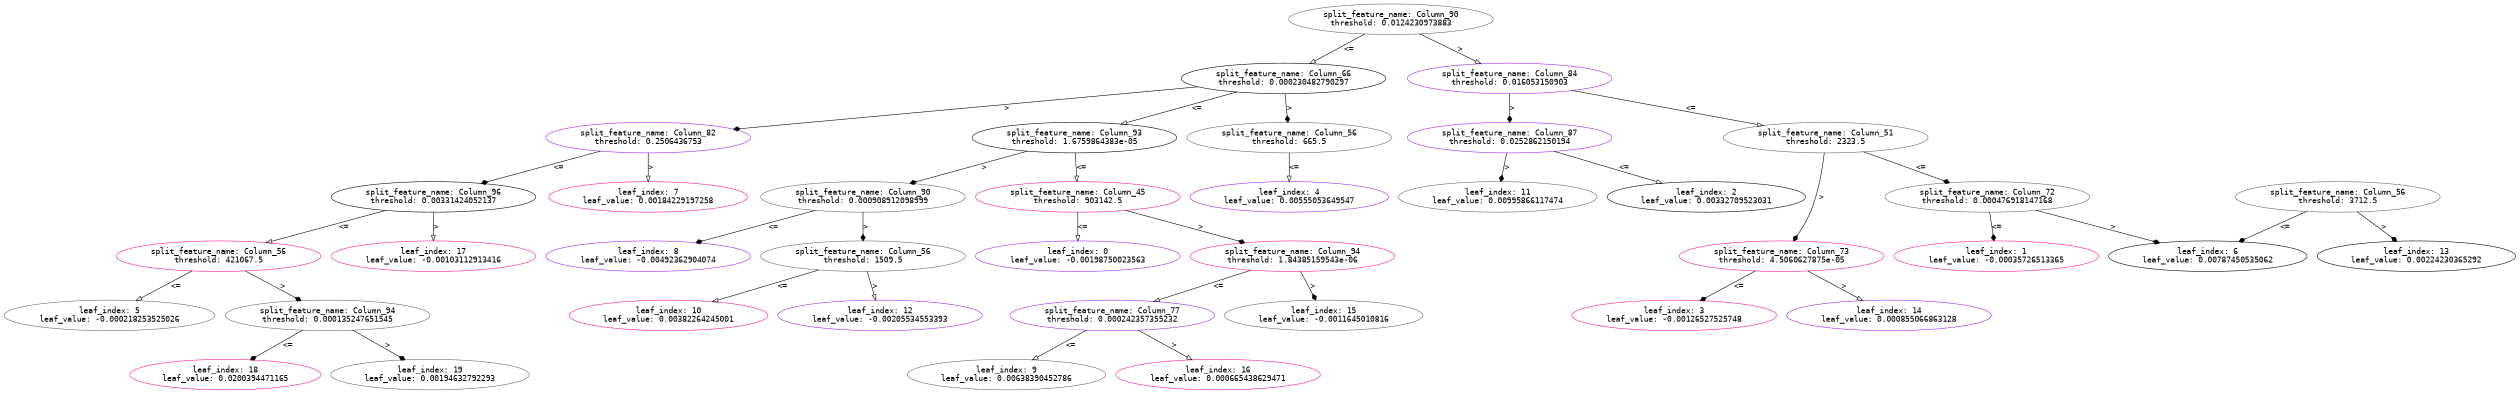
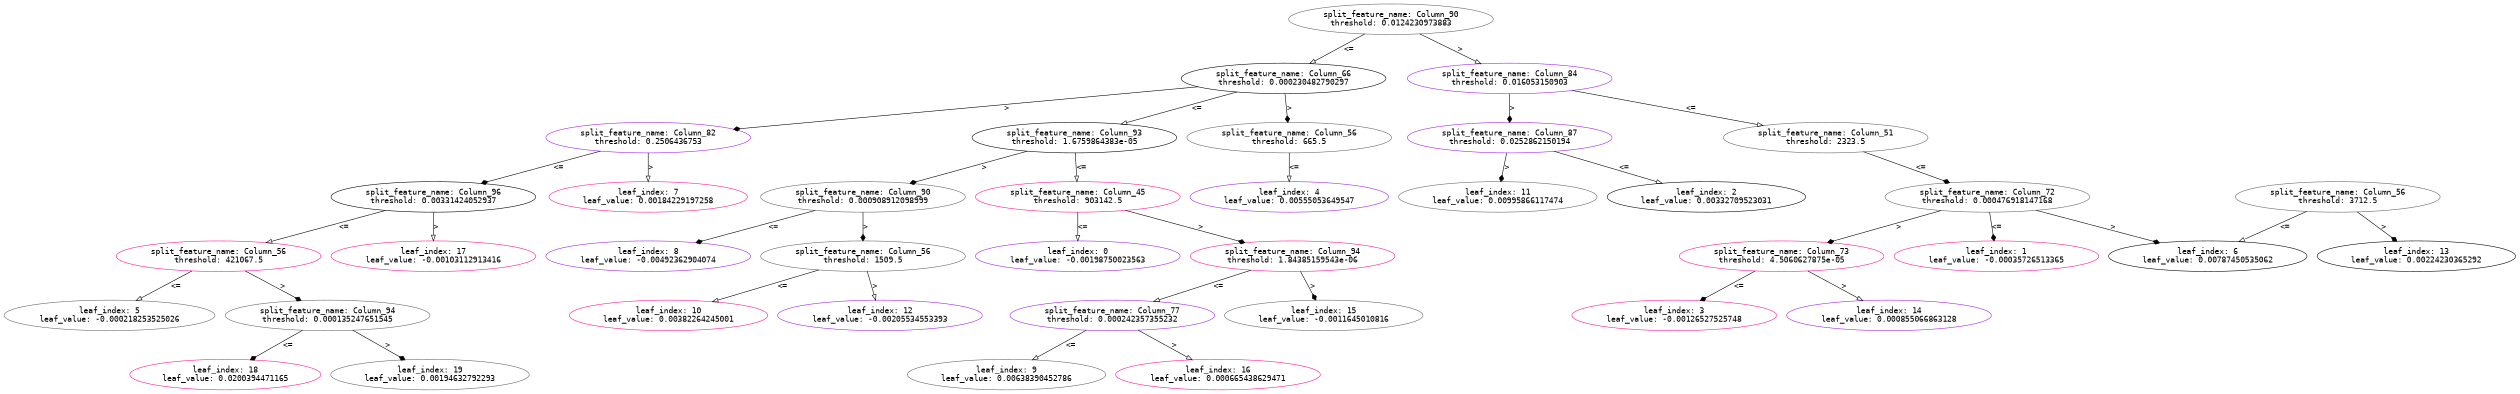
edge "split_feature_name: Column_51 threshold: 2323.5" -> "split_feature_name: Column_73 threshold: 4.5060627875e-05": now "split_feature_name: Column_72 threshold: 0.000476918147168" -> "split_feature_name: Column_73 threshold: 4.5060627875e-05"
node "split_feature_name: Column_96 threshold: 0.00331424052137": label "split_feature_name: Column_96 threshold: 0.00331424052137" -> "split_feature_name: Column_96 threshold: 0.00331424052937"
edge "split_feature_name: Column_56 threshold: 3712.5" -> "leaf_index: 6 leaf_value: 0.00787450535062": arrowhead diamond -> onormal
